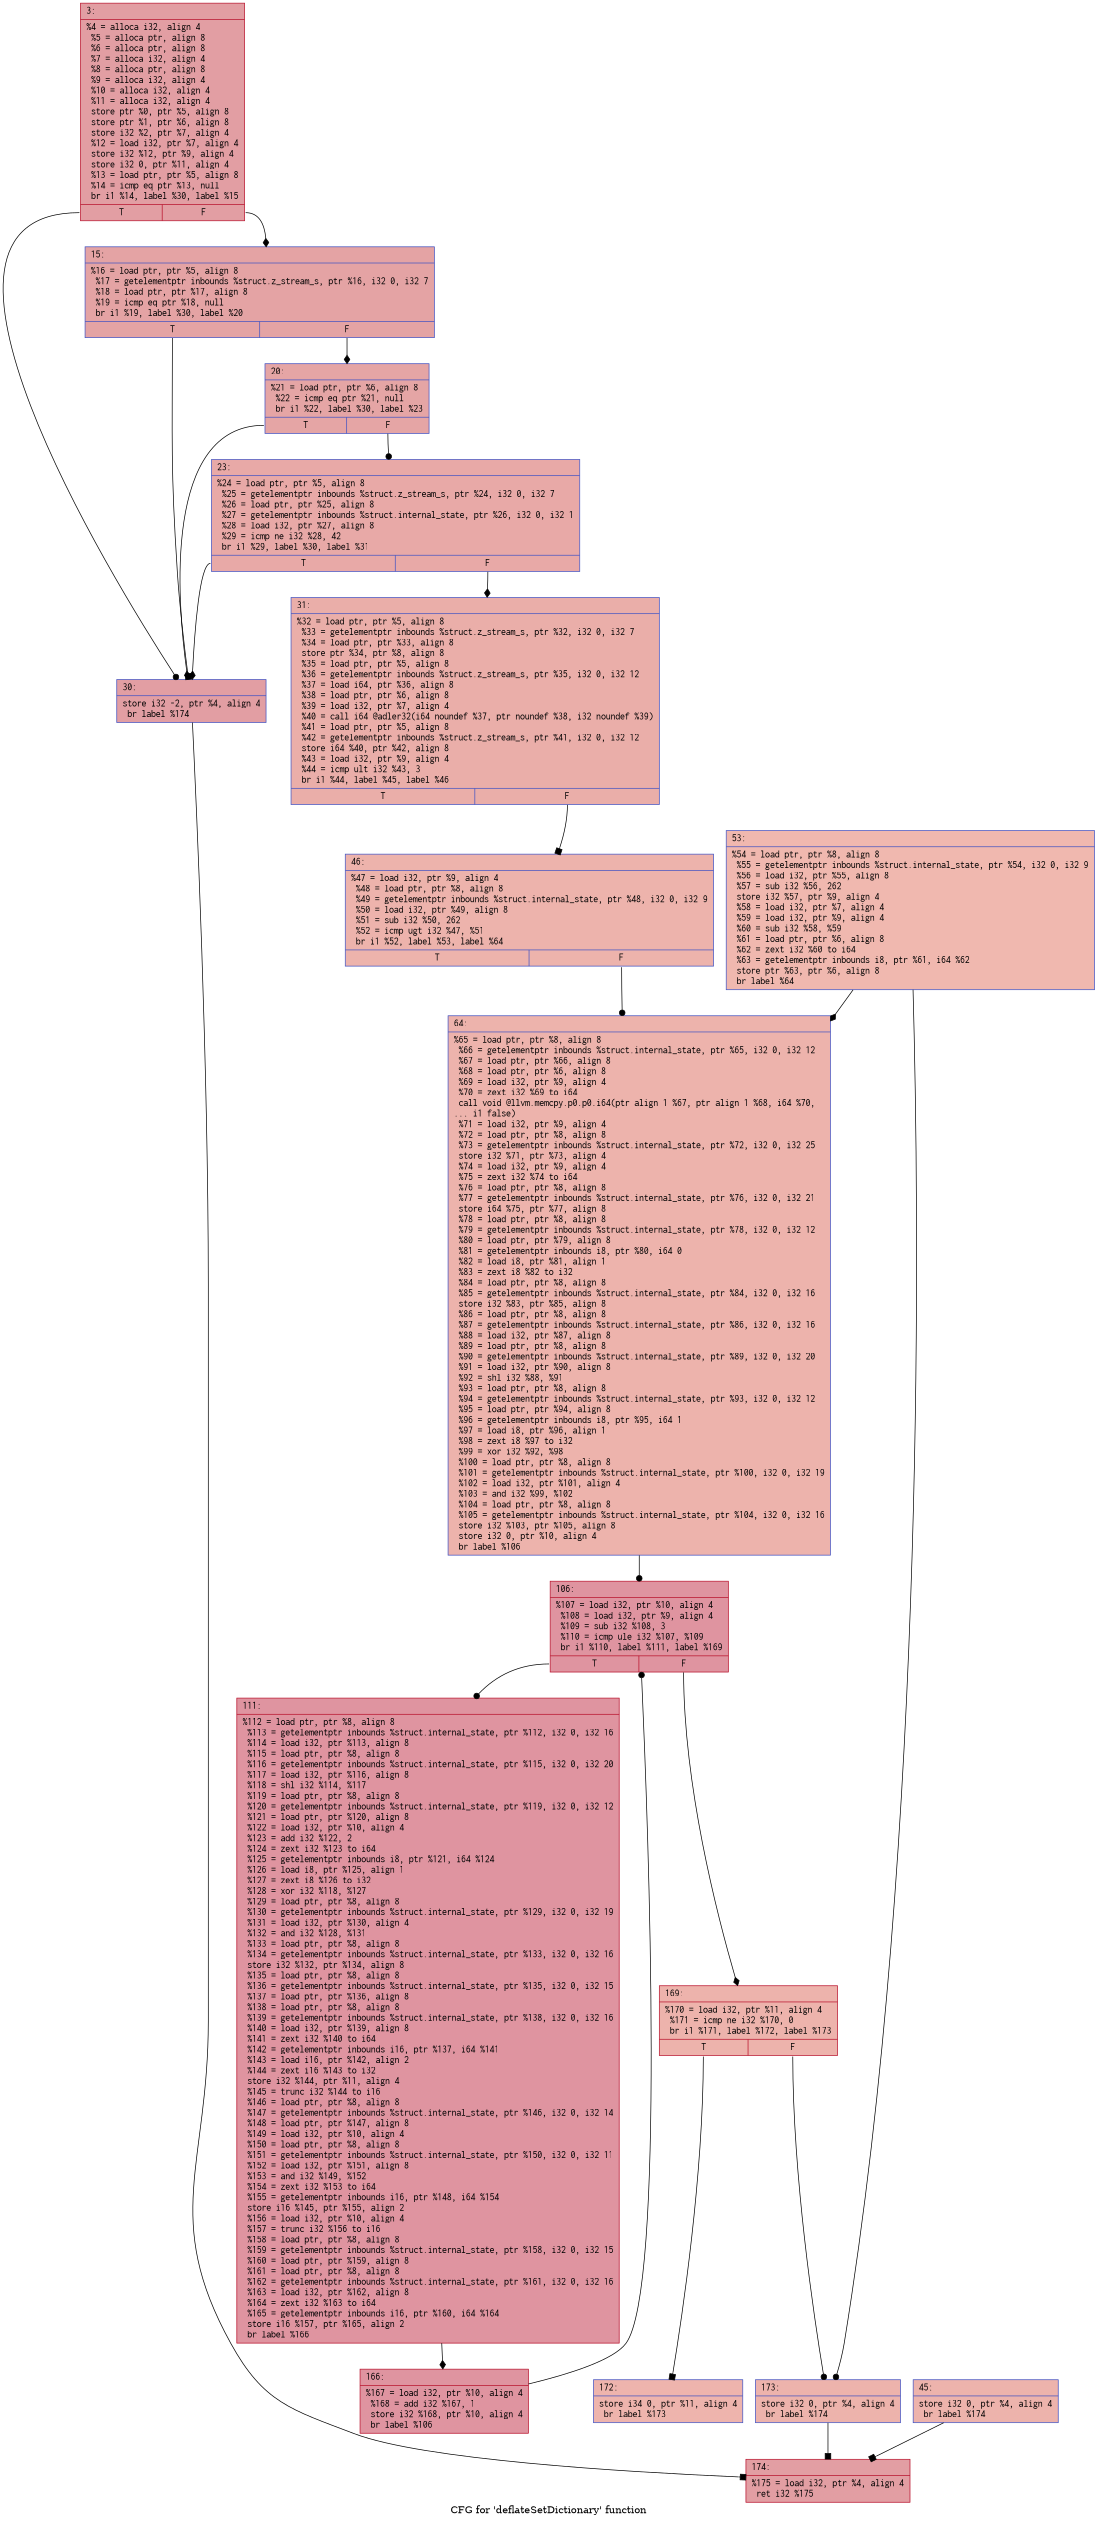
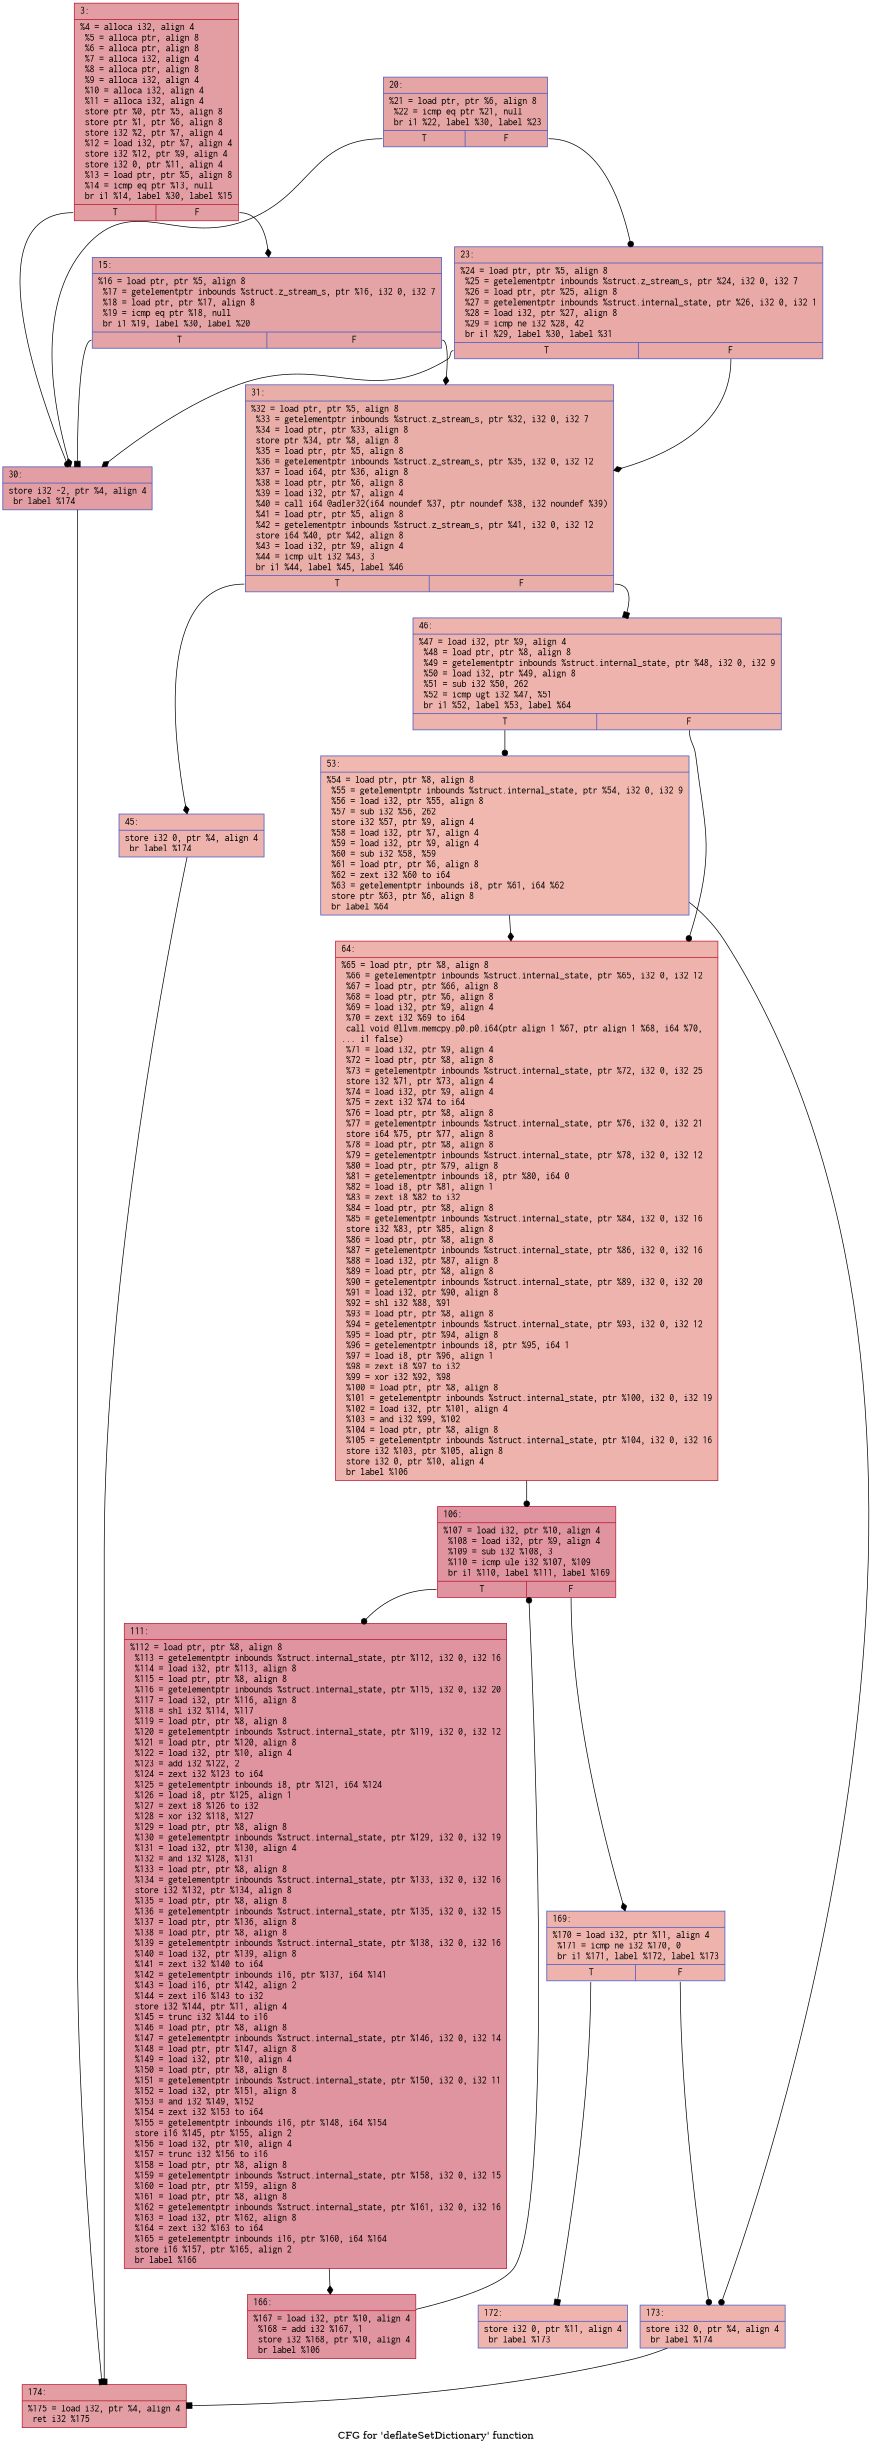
edge "15:" -> "20:": now "15:" -> "31:"
edge "31:" -> "45:": added
edge "46:" -> "53:": added
node "64:": color #3d50c3ff -> #b70d28ff
node "169:": color #b70d28ff -> #3d50c3ff
node "172:": text "store i34 0, ptr %11, align 4" -> "store i32 0, ptr %11, align 4"
